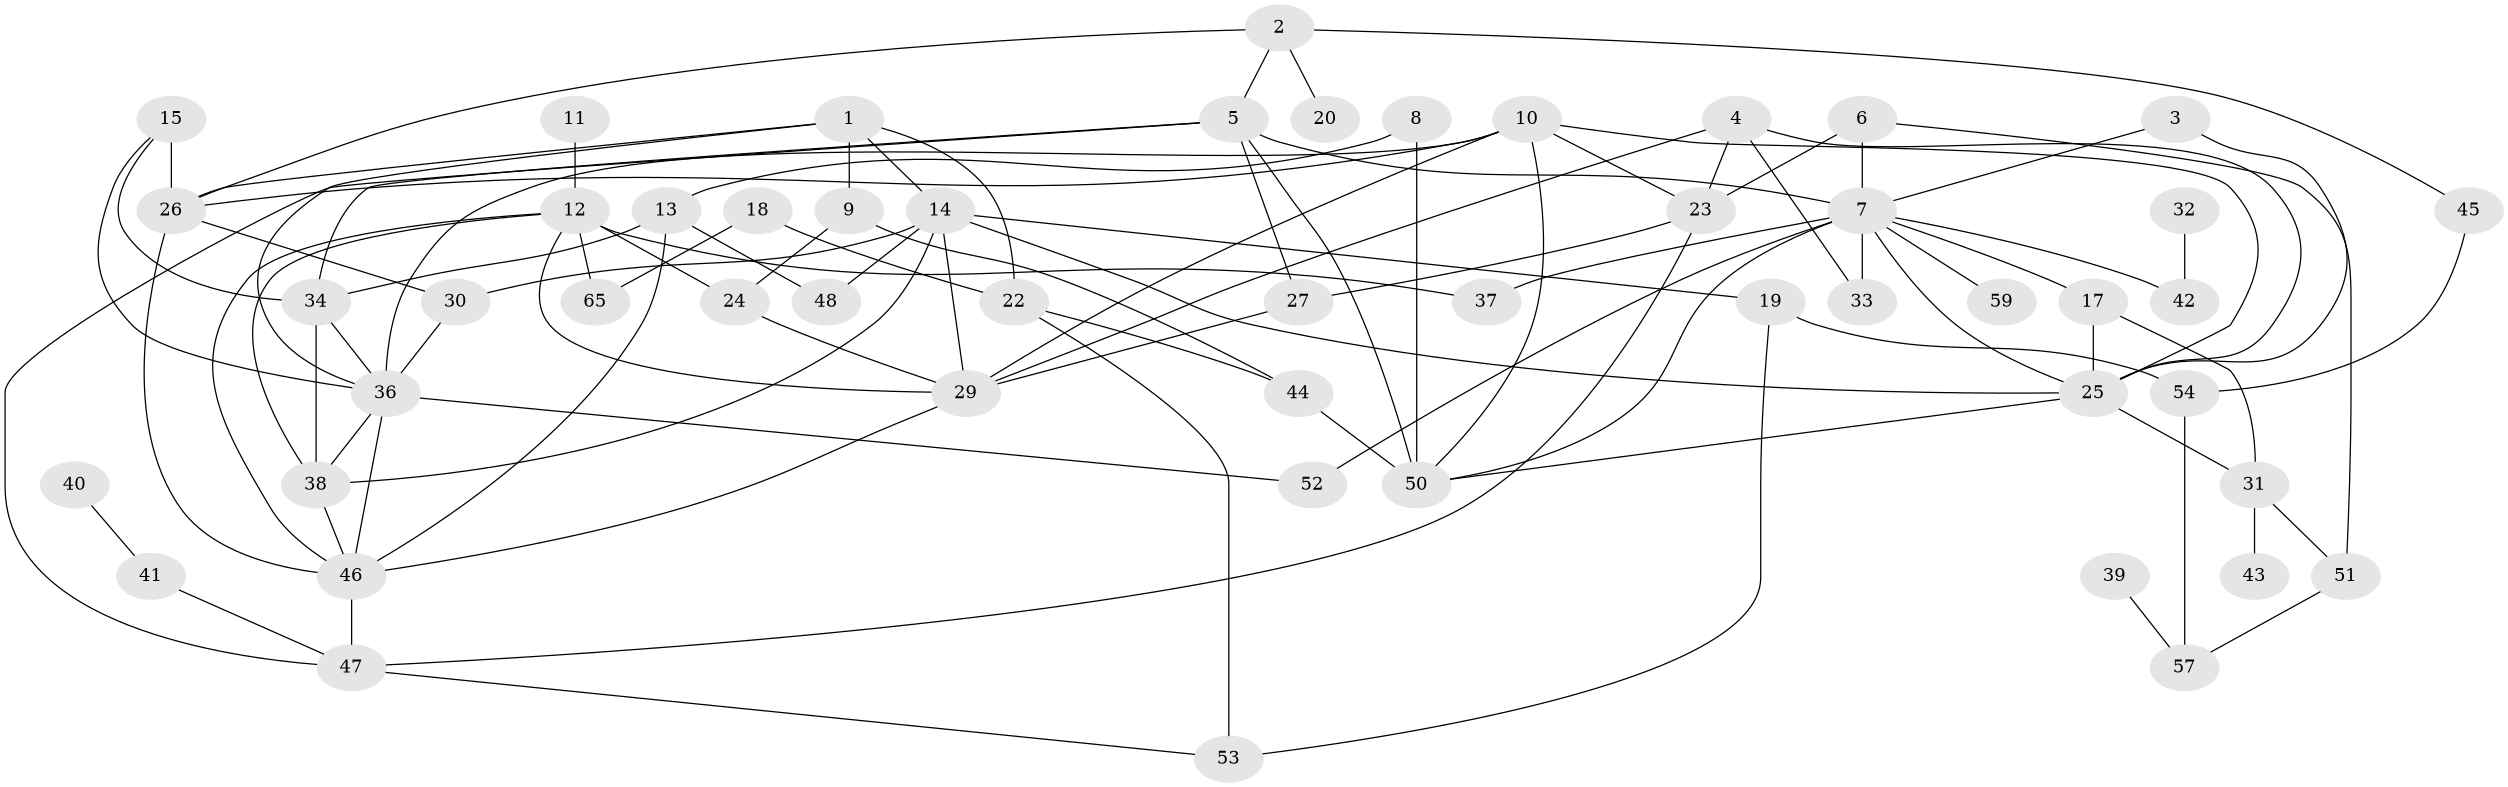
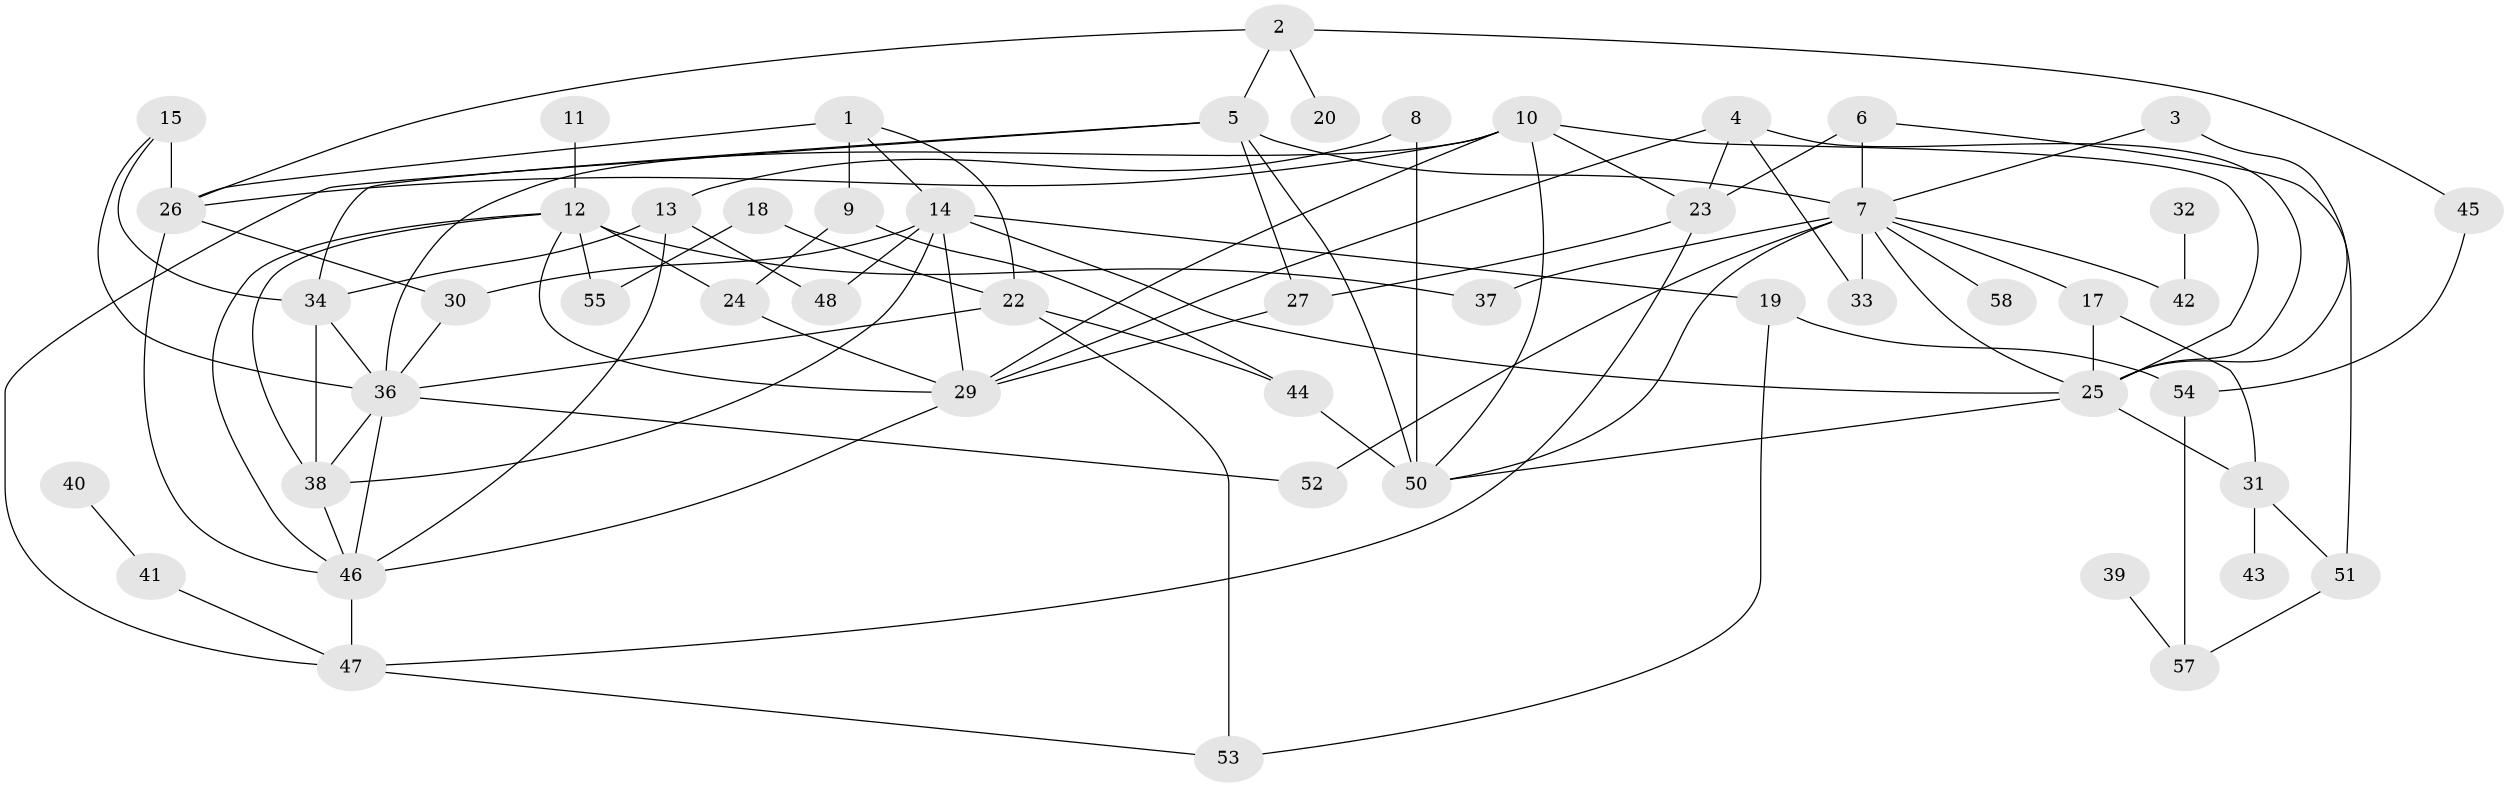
edge "1" -- "36": now "22" -- "36"
node "65": label "65" -> "55"
node "59": label "59" -> "58"
